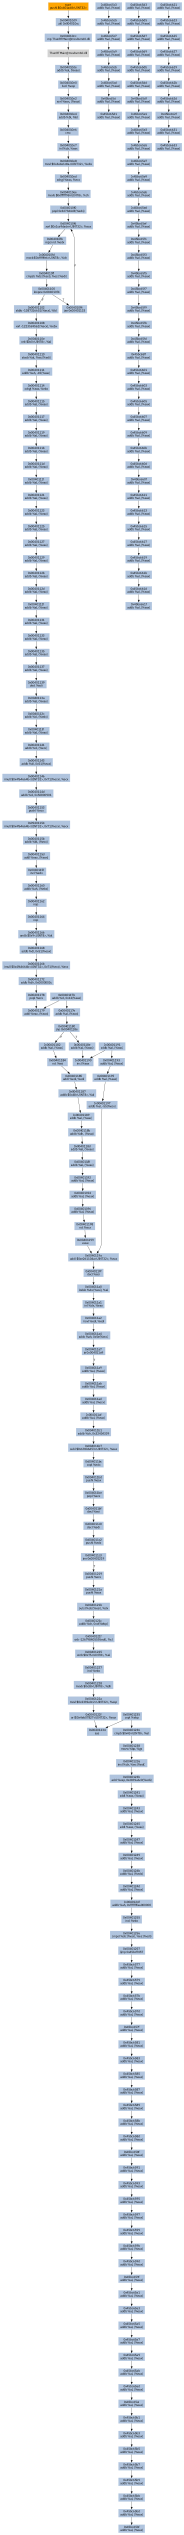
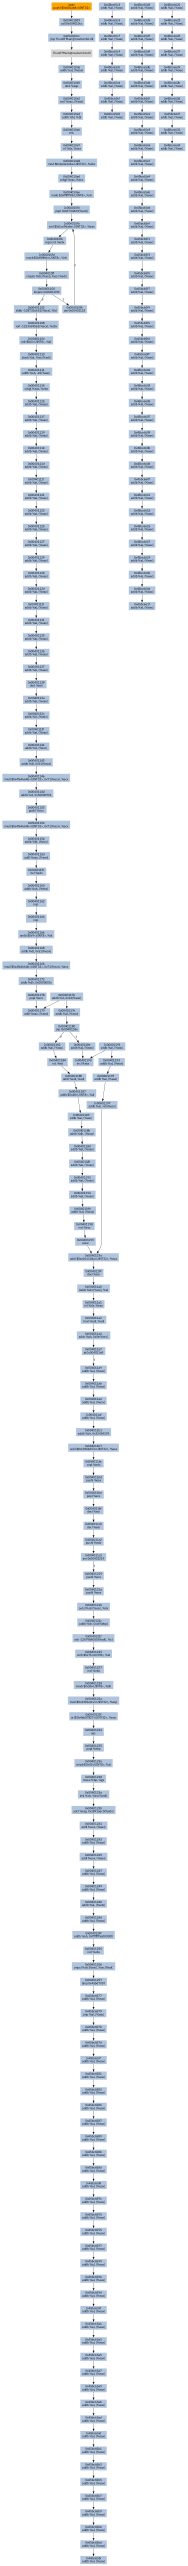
edge "0x00401235 popl %ebp" -> "0x00401234 aas": reversed
node "0x45bc6579 addb %al, (%eax)": label "0x45bc6579 addb %al, (%eax)" -> "0x45bc6579 ljmp %al, (%eax)"
